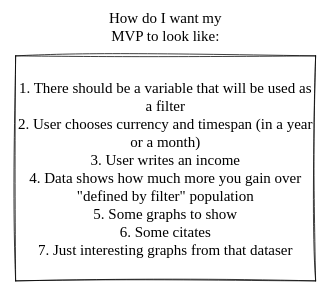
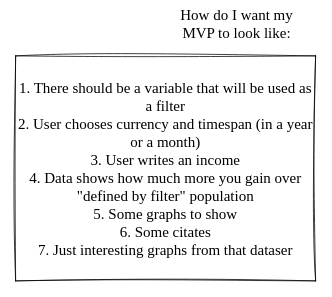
node "How do I want my MVP to look like:": moved (165, 27) -> (237, 23)
